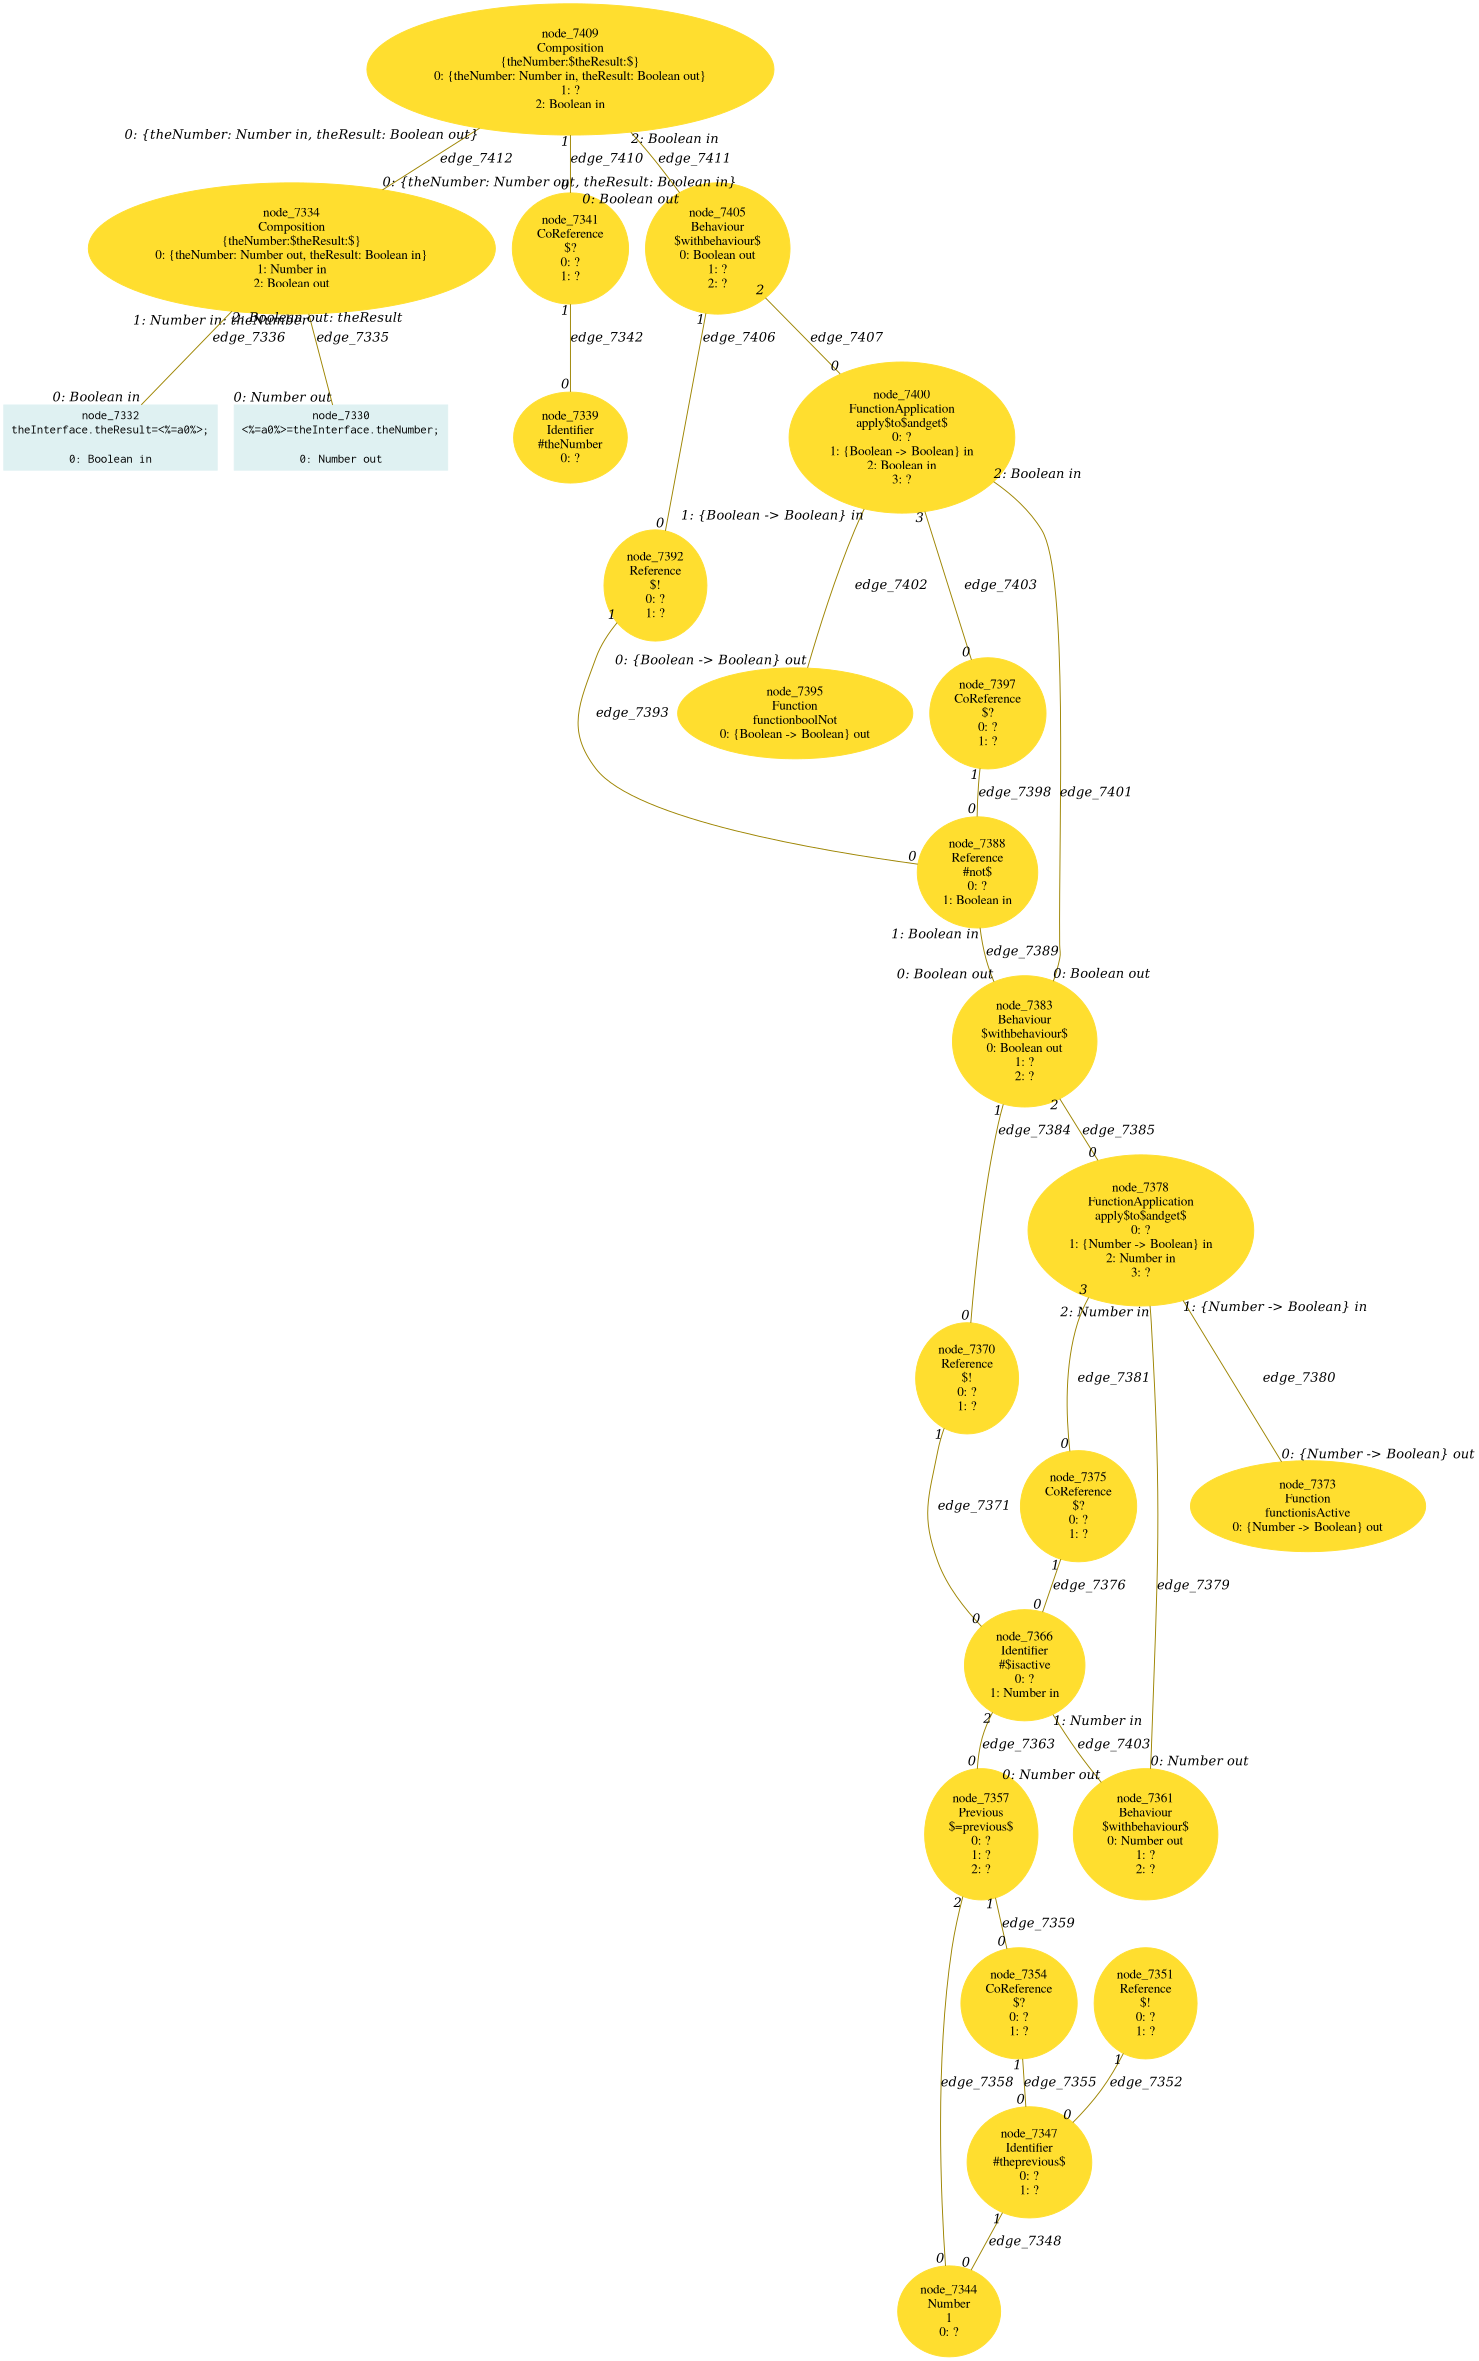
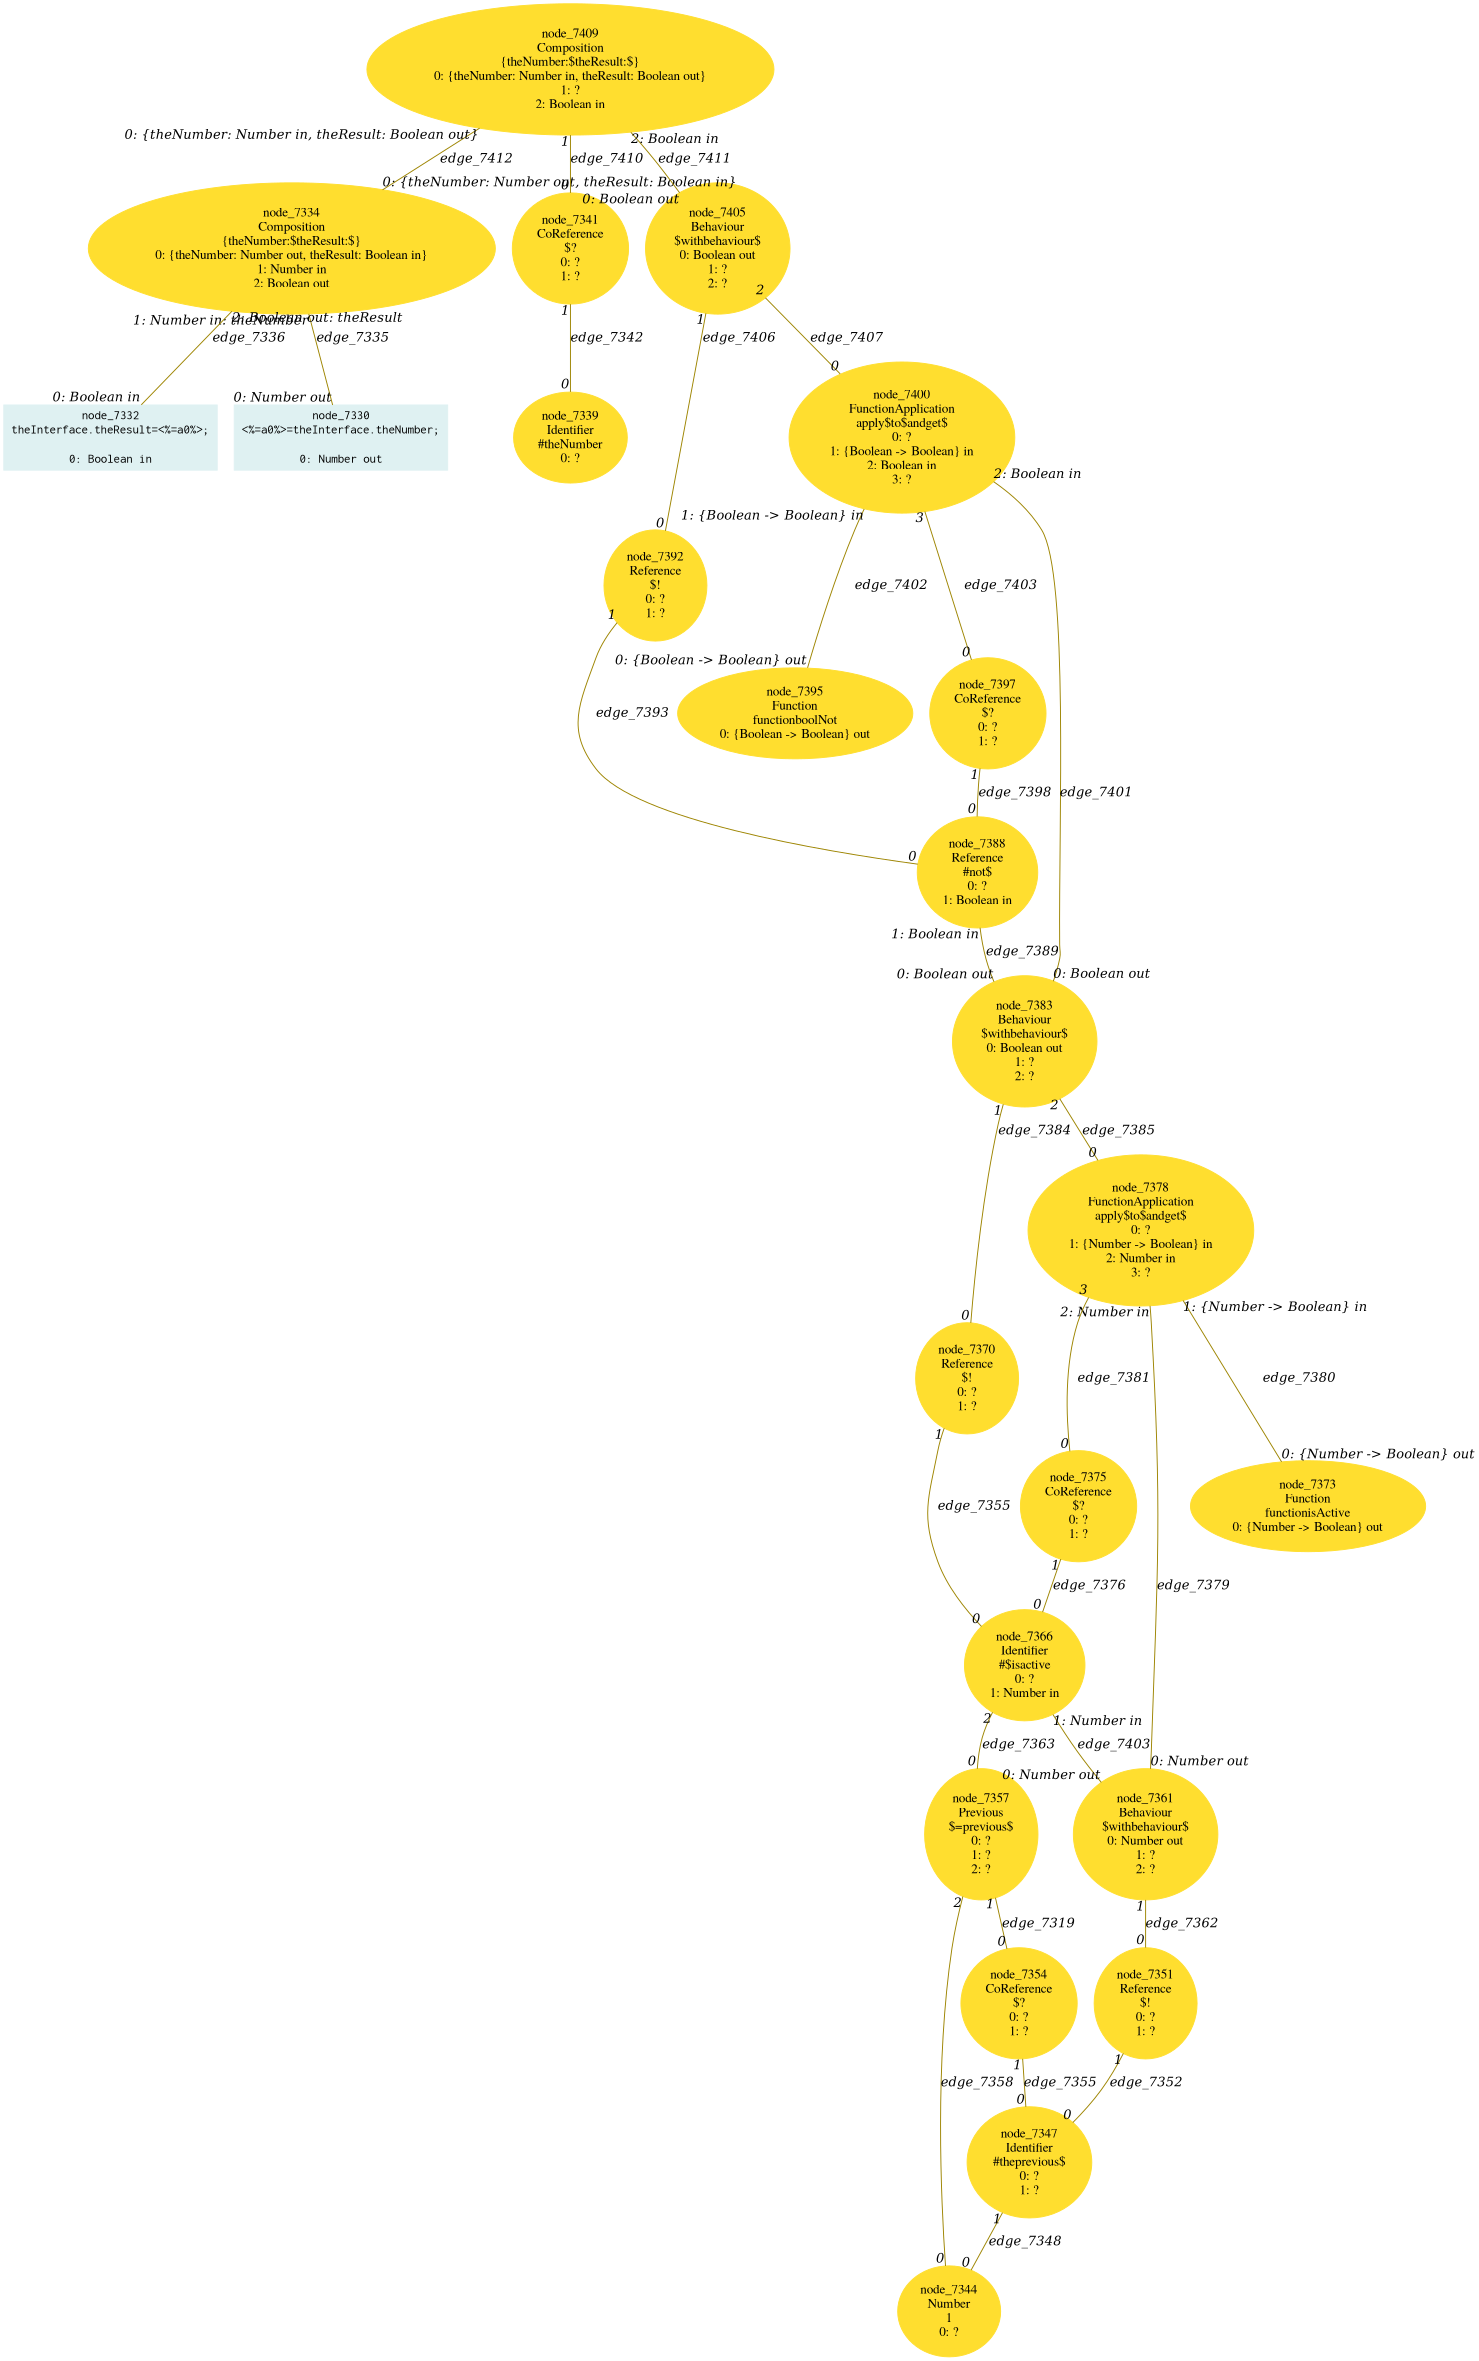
edge "node_7370 Reference $! 0: ? 1: ?" -- "node_7366 Identifier #$isactive 0: ? 1: Number in": label "edge_7371" -> "edge_7355"
edge "node_7357 Previous $=previous$ 0: ? 1: ? 2: ?" -- "node_7354 CoReference $? 0: ? 1: ?": label "edge_7359" -> "edge_7319"
edge "node_7361 Behaviour $withbehaviour$ 0: Number out 1: ? 2: ?" -- "node_7351 Reference $! 0: ? 1: ?": added, label "edge_7362"
